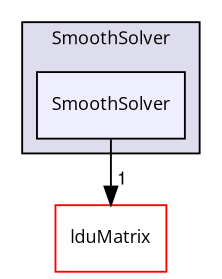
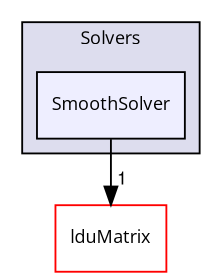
cluster "SmoothSolver": label "SmoothSolver" -> "Solvers"
